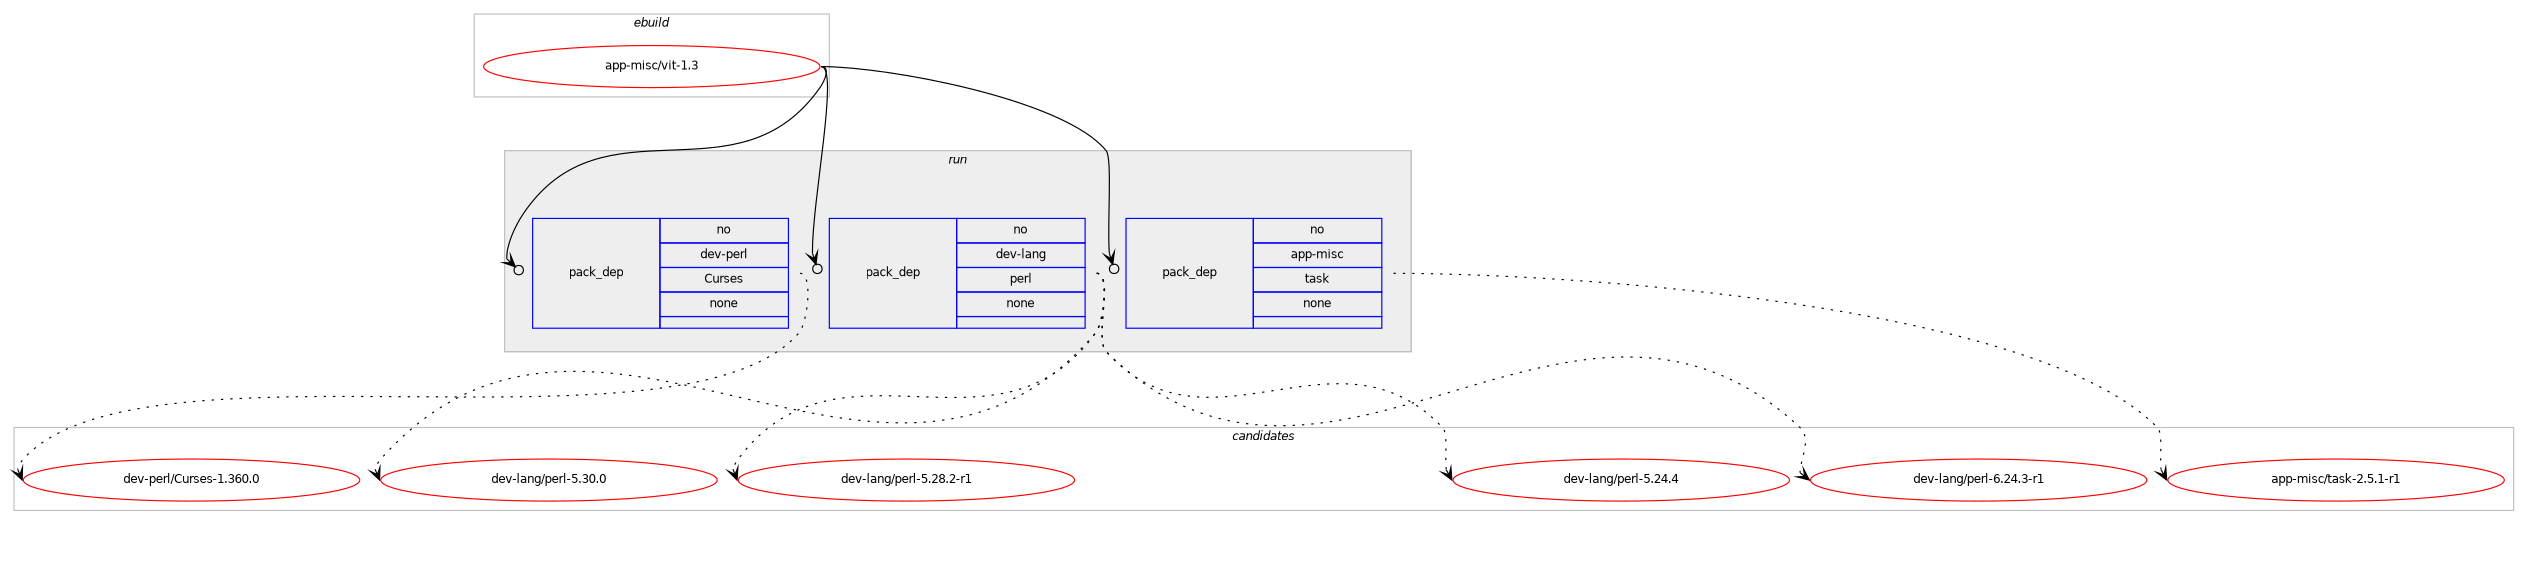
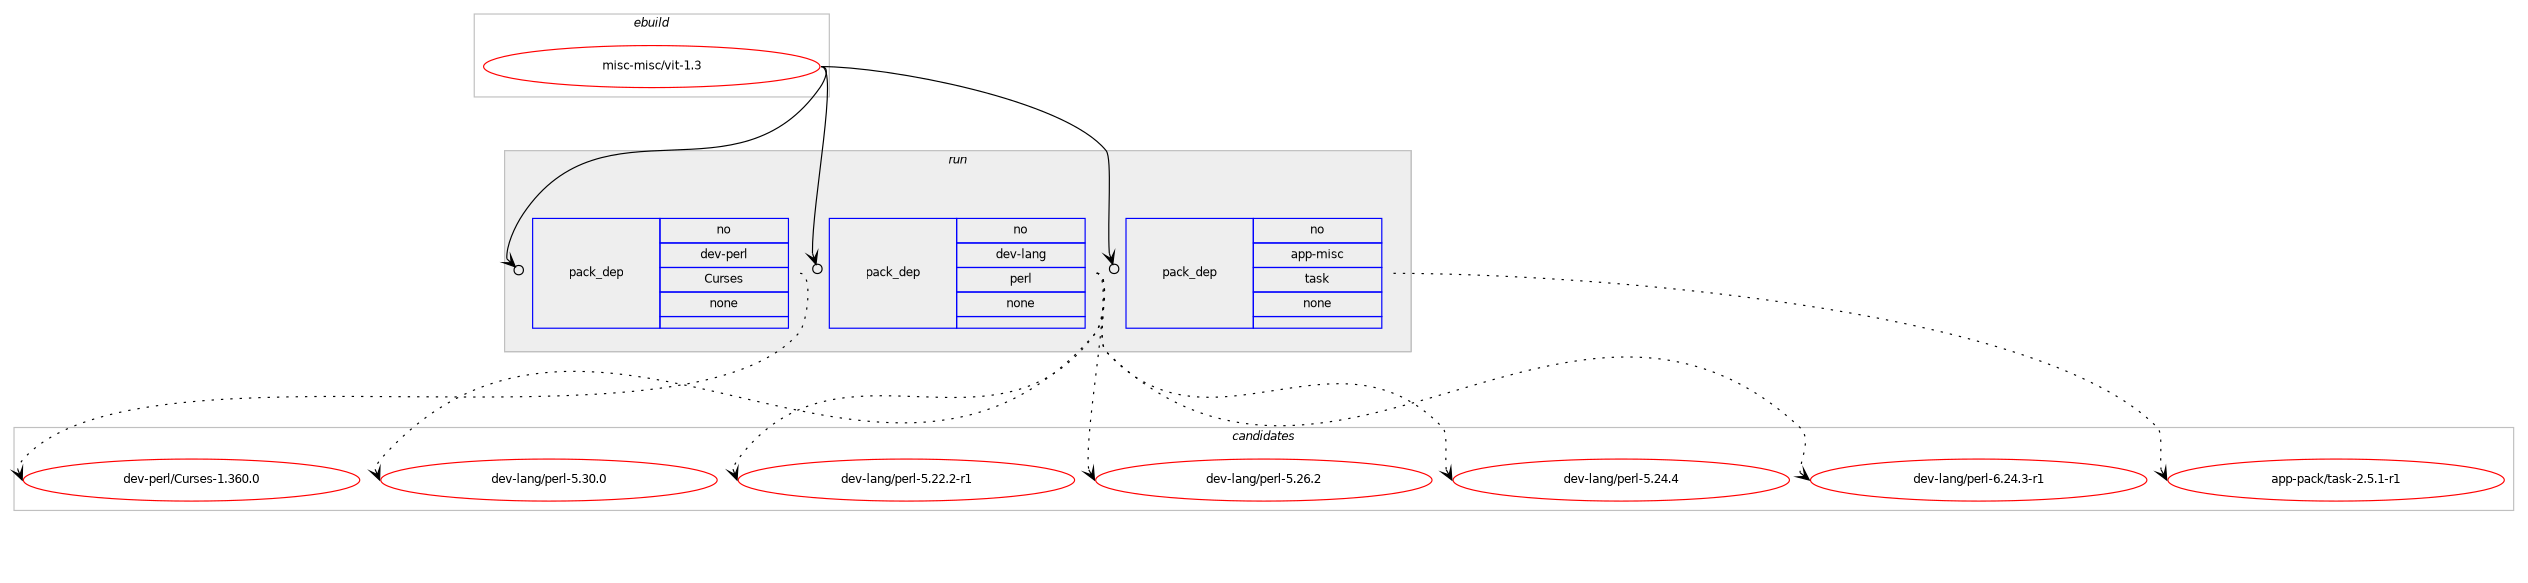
node "app-misc/vit-1.3": label "app-misc/vit-1.3" -> "misc-misc/vit-1.3"
node "dev-lang/perl-5.28.2-r1": label "dev-lang/perl-5.28.2-r1" -> "dev-lang/perl-5.22.2-r1"
node "dev-lang/perl-5.26.2": added
node "app-misc/task-2.5.1-r1": label "app-misc/task-2.5.1-r1" -> "app-pack/task-2.5.1-r1"
